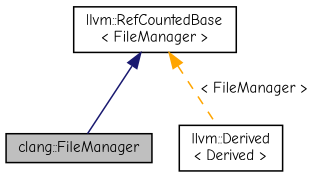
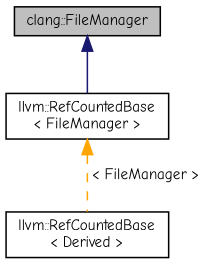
edge "clang::FileManager" -> "llvm::RefCountedBase < FileManager >": reversed
node "llvm::Derived < Derived >": label "llvm::Derived < Derived >" -> "llvm::RefCountedBase < Derived >"
